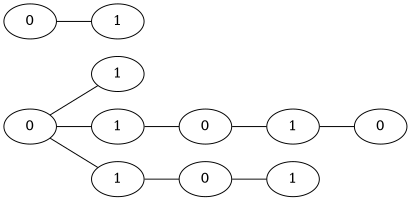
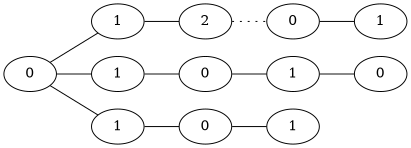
node "2": added
